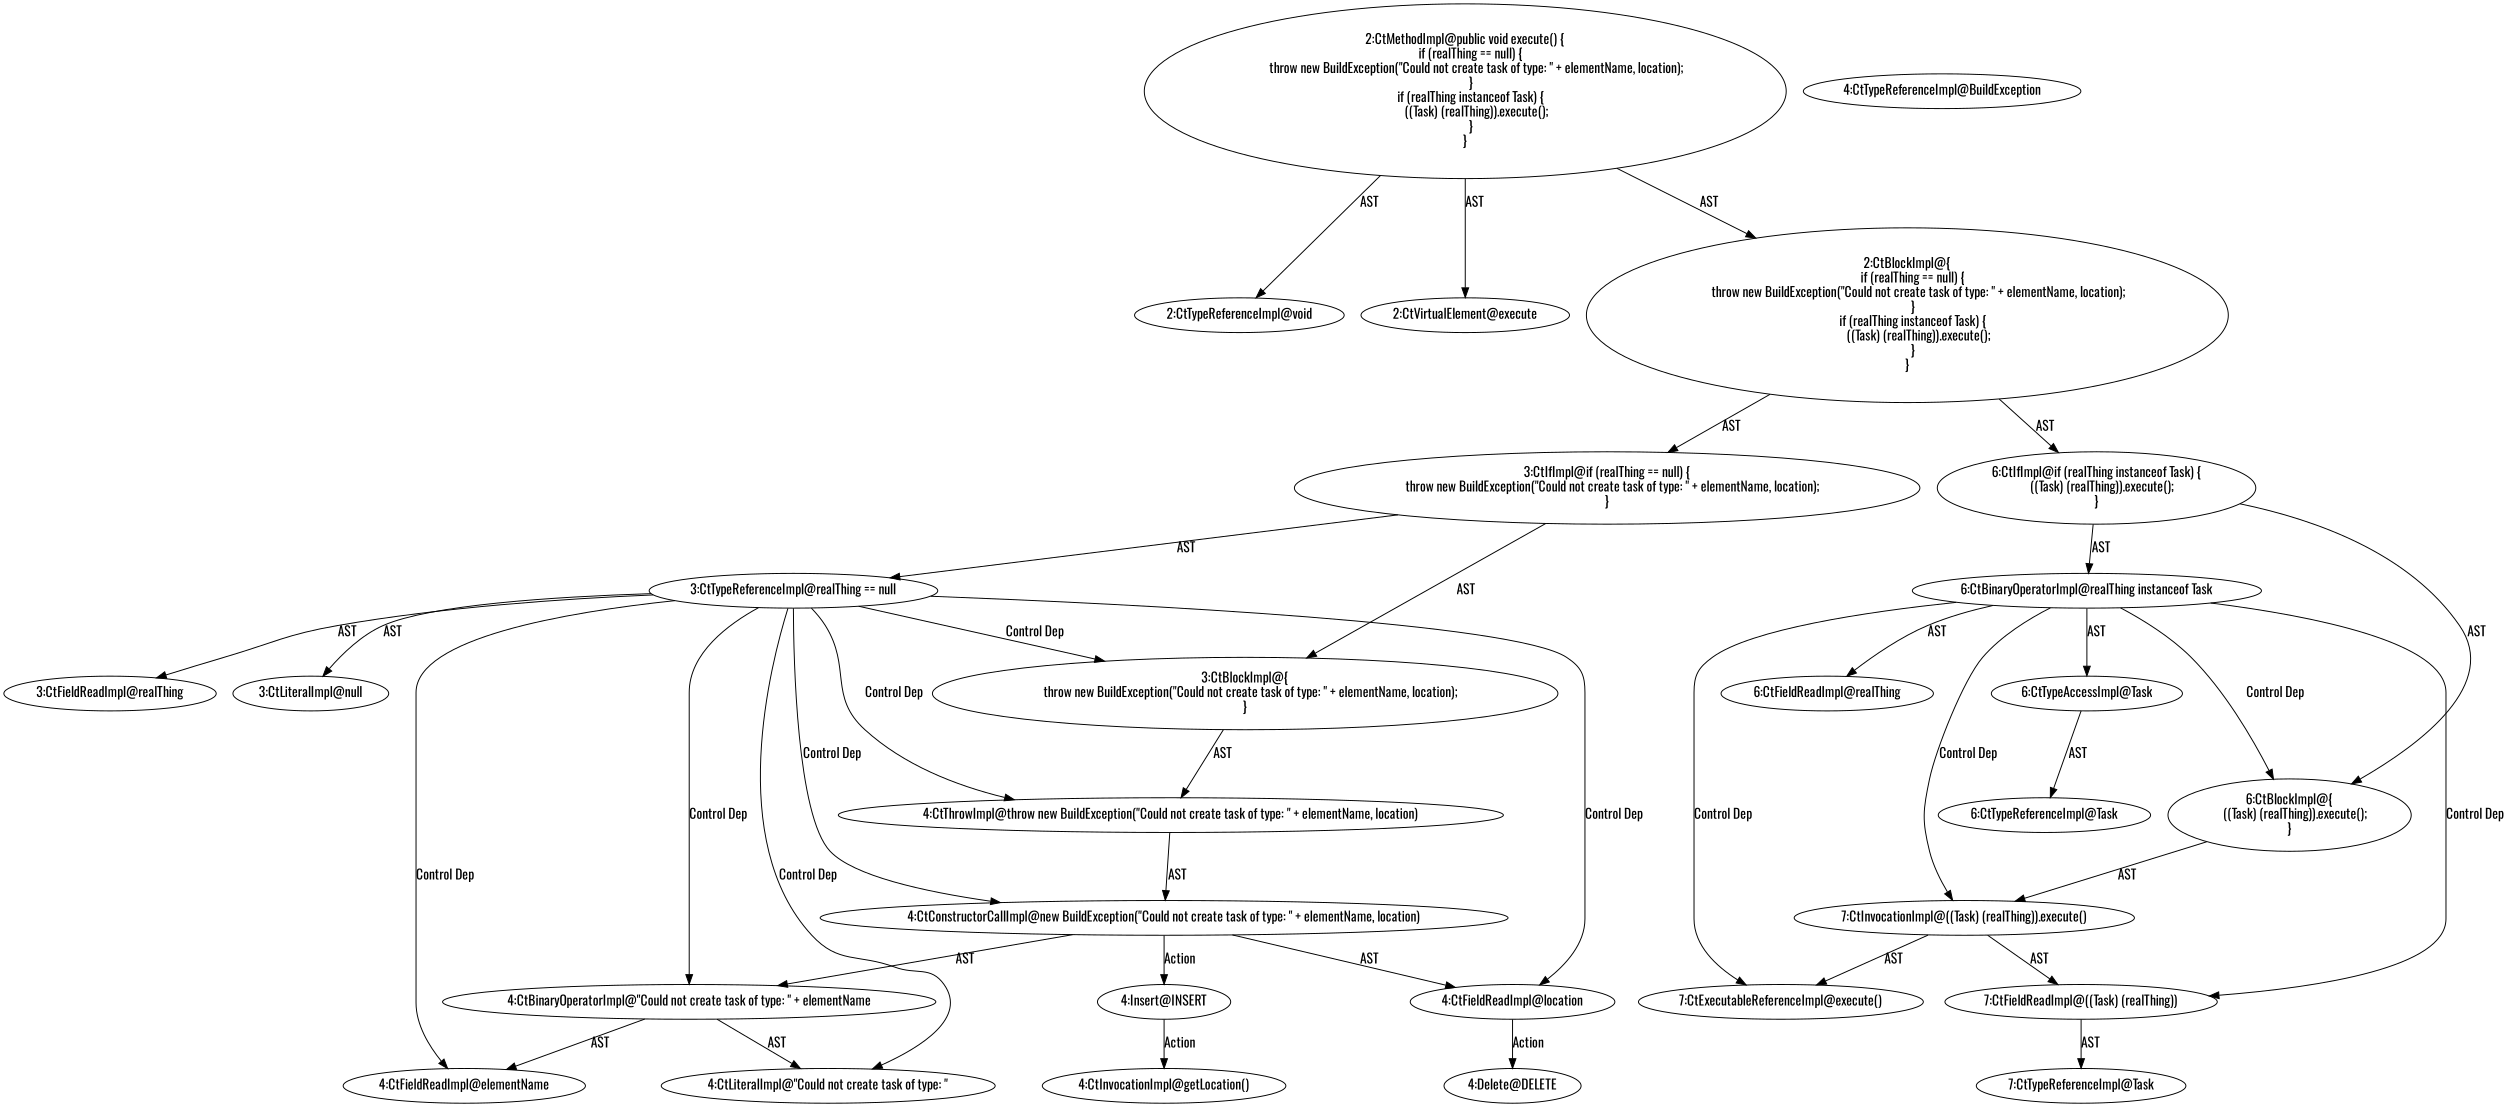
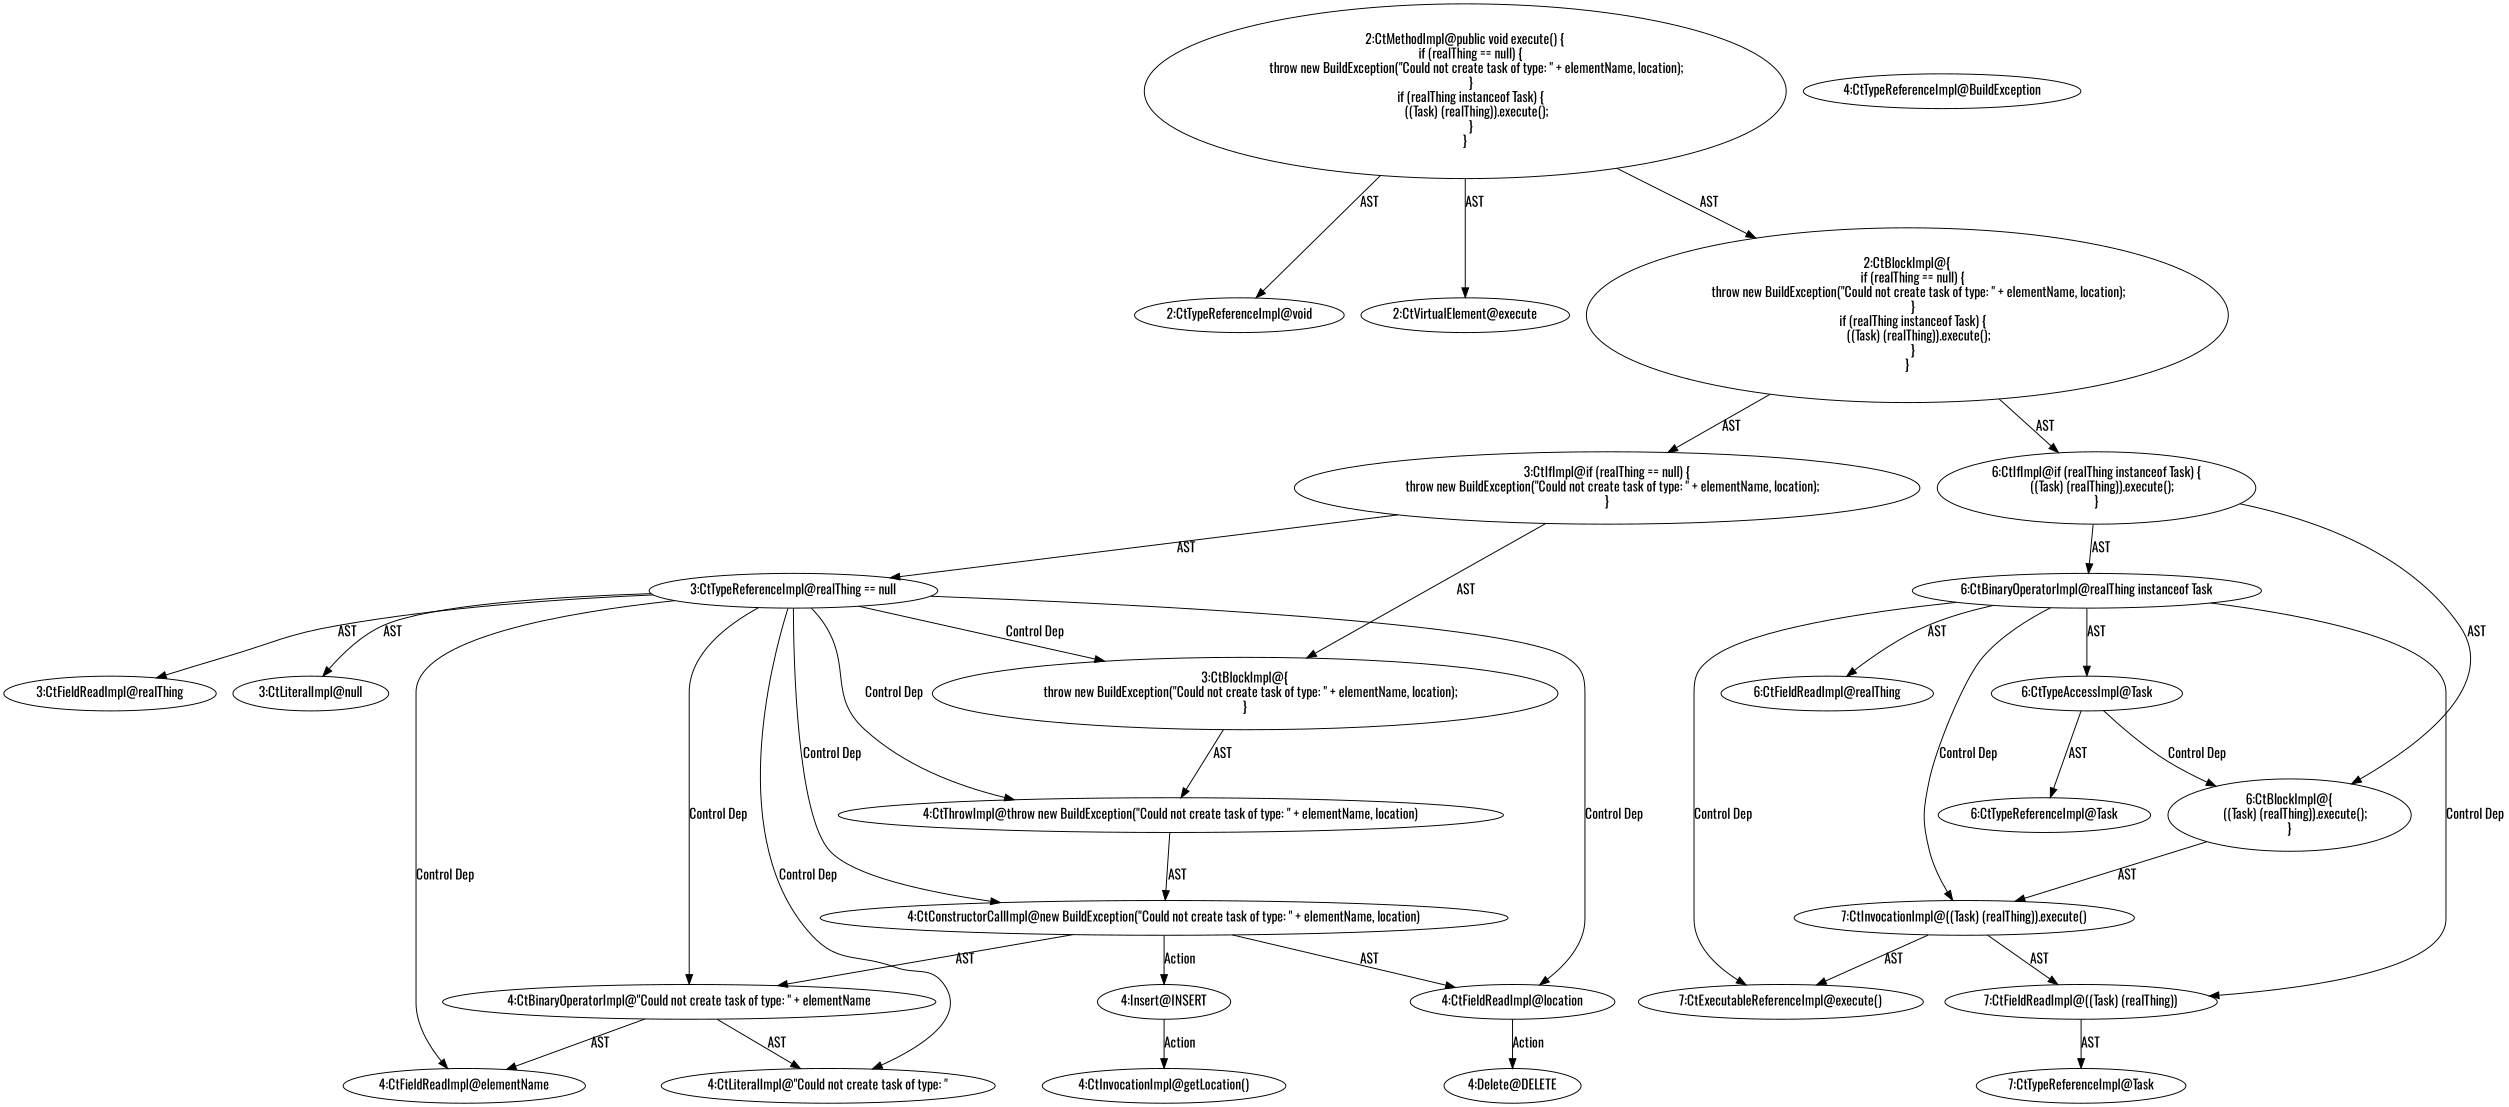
edge "6:CtBinaryOperatorImpl@realThing instanceof Task" -> "6:CtBlockImpl@{ ((Task) (realThing)).execute(); }": now "6:CtTypeAccessImpl@Task" -> "6:CtBlockImpl@{ ((Task) (realThing)).execute(); }"
